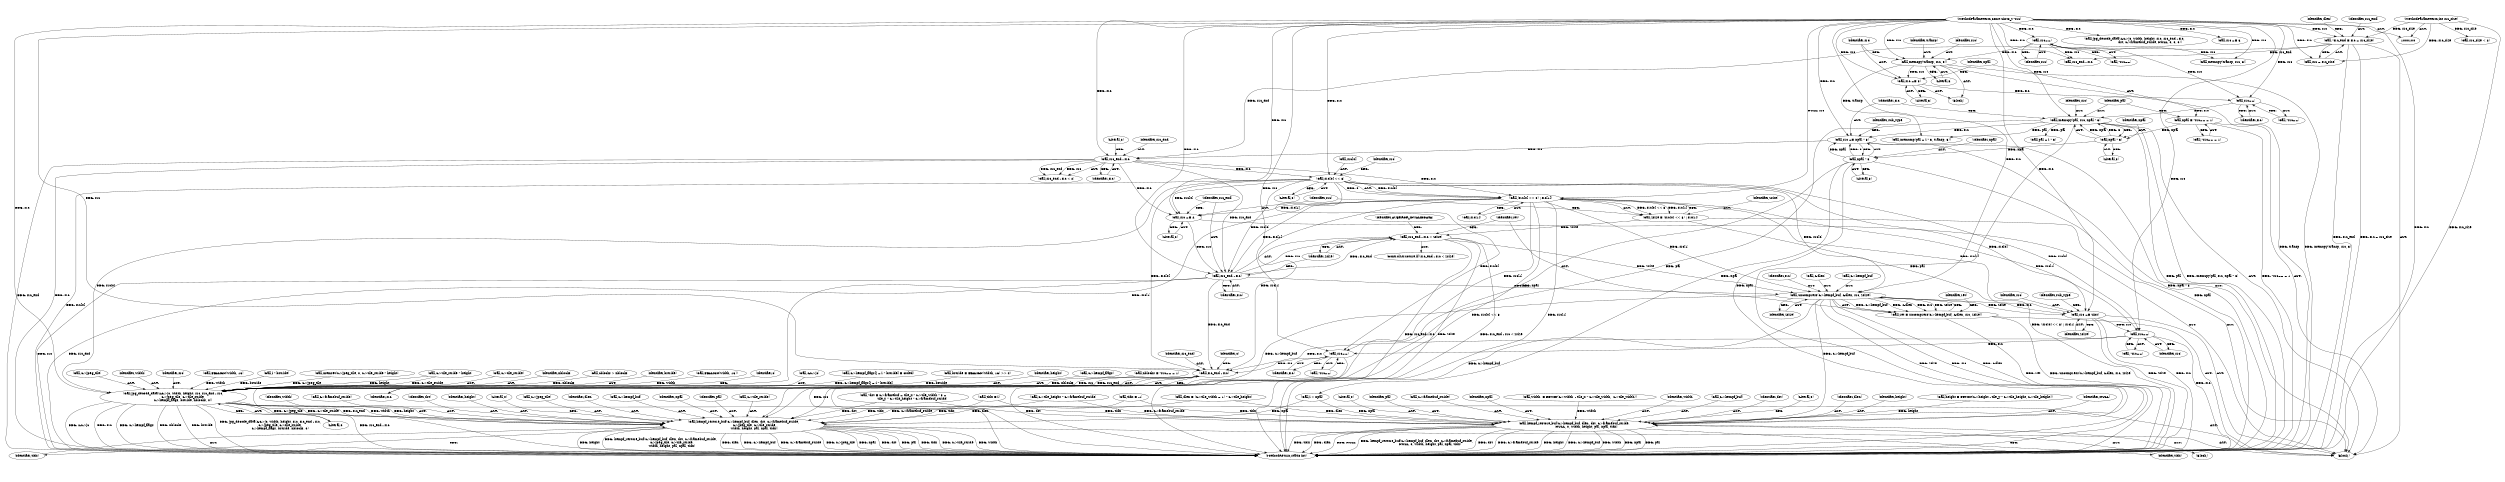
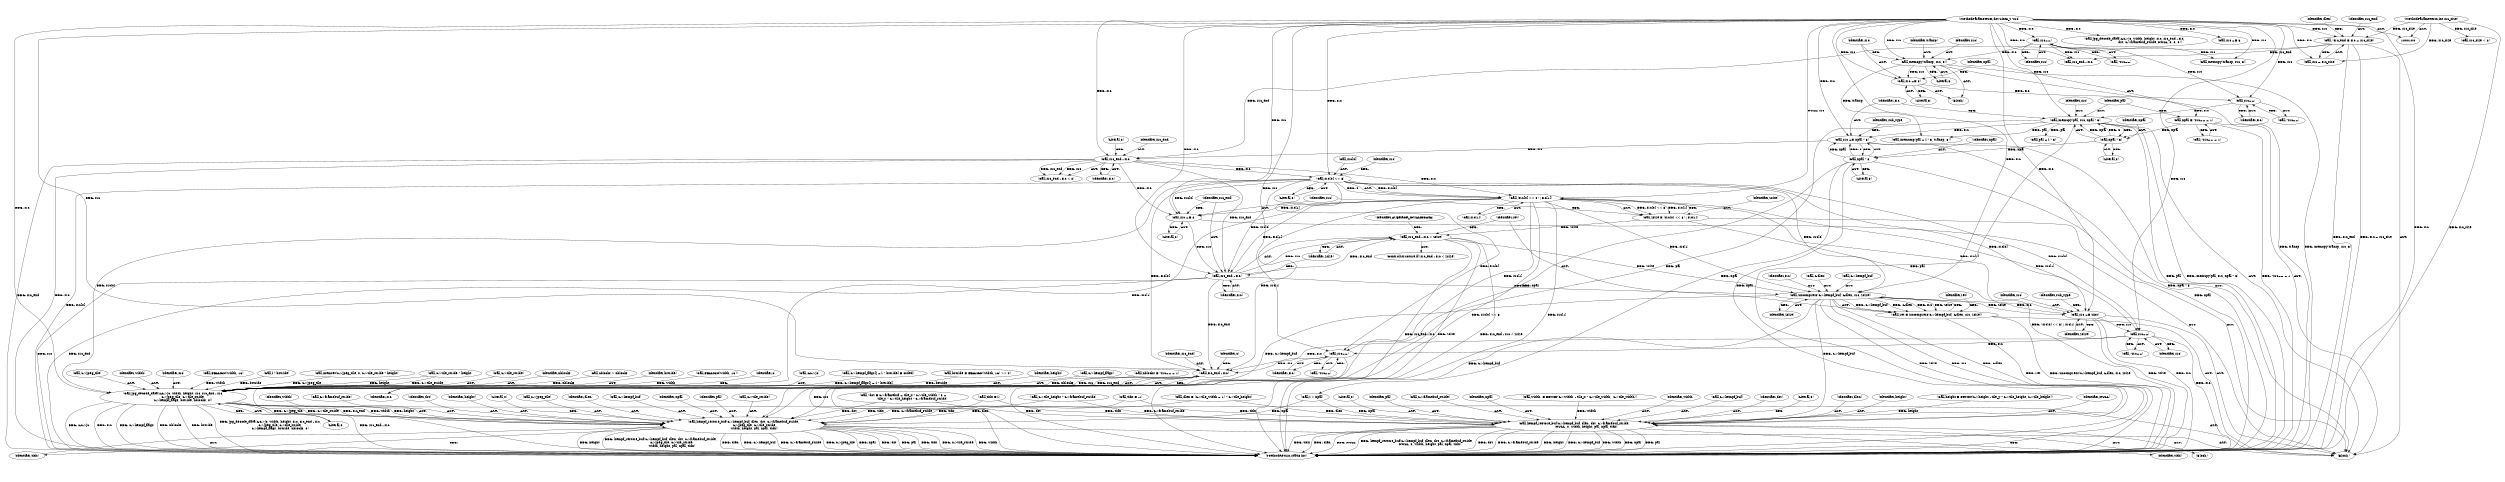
node "(MethodParameterIn,const uint8_t *src)": label "(MethodParameterIn,const uint8_t *src)" -> "(MethodParameterIn,dst uint8_t *src)"
